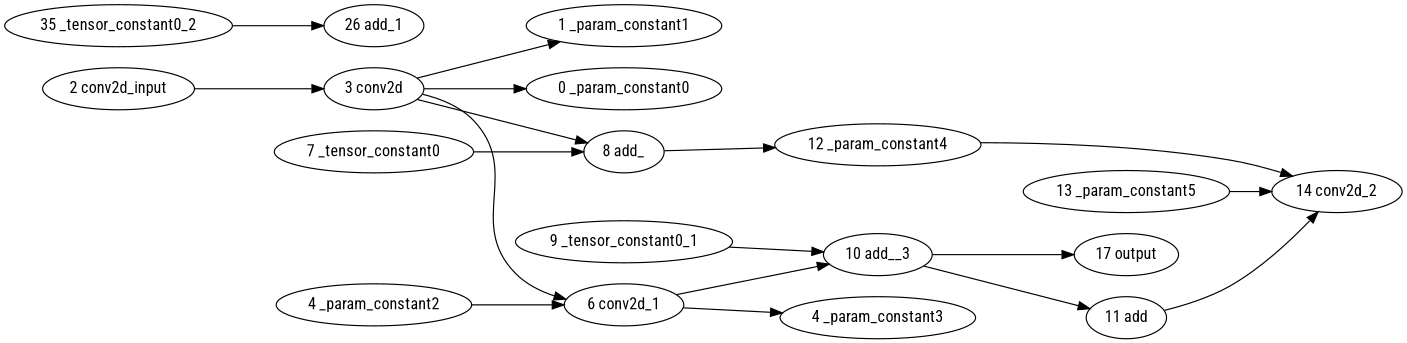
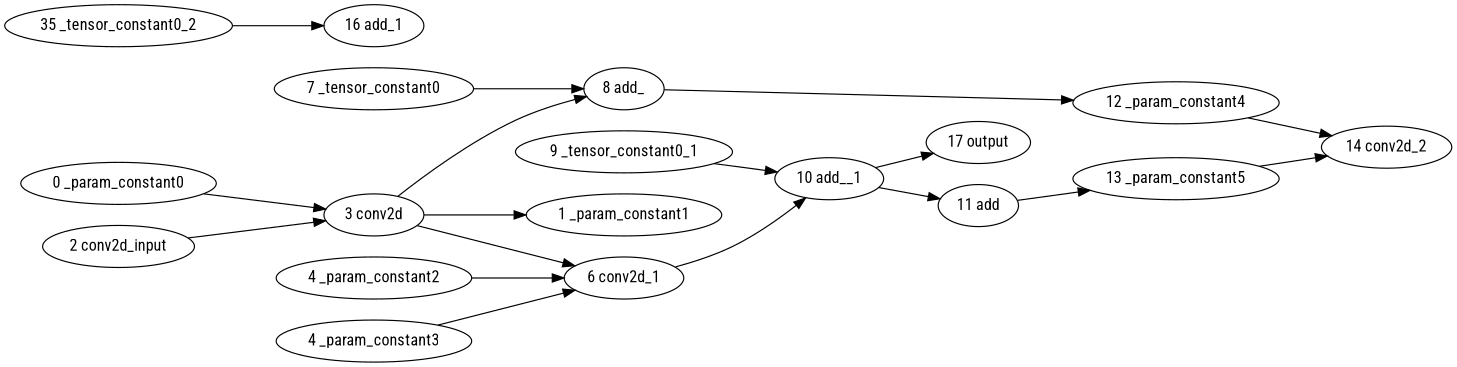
node "26 add_1": label "26 add_1" -> "16 add_1"
edge "3 conv2d" -> "0 _param_constant0": reversed
node "10 add__3": label "10 add__3" -> "10 add__1"
edge "11 add" -> "14 conv2d_2": now "11 add" -> "13 _param_constant5"
edge "6 conv2d_1" -> "4 _param_constant3": reversed
